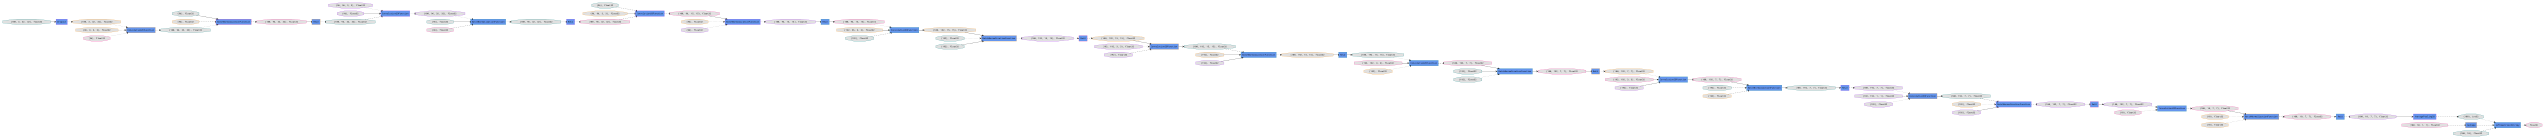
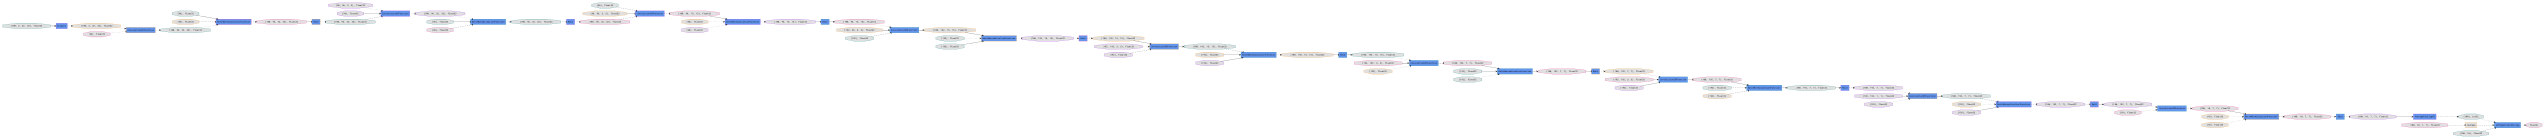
node "(96, 3, 3, 3), float32": removed
node "Reshape": fillcolor #6495ed -> #e0e0e0
